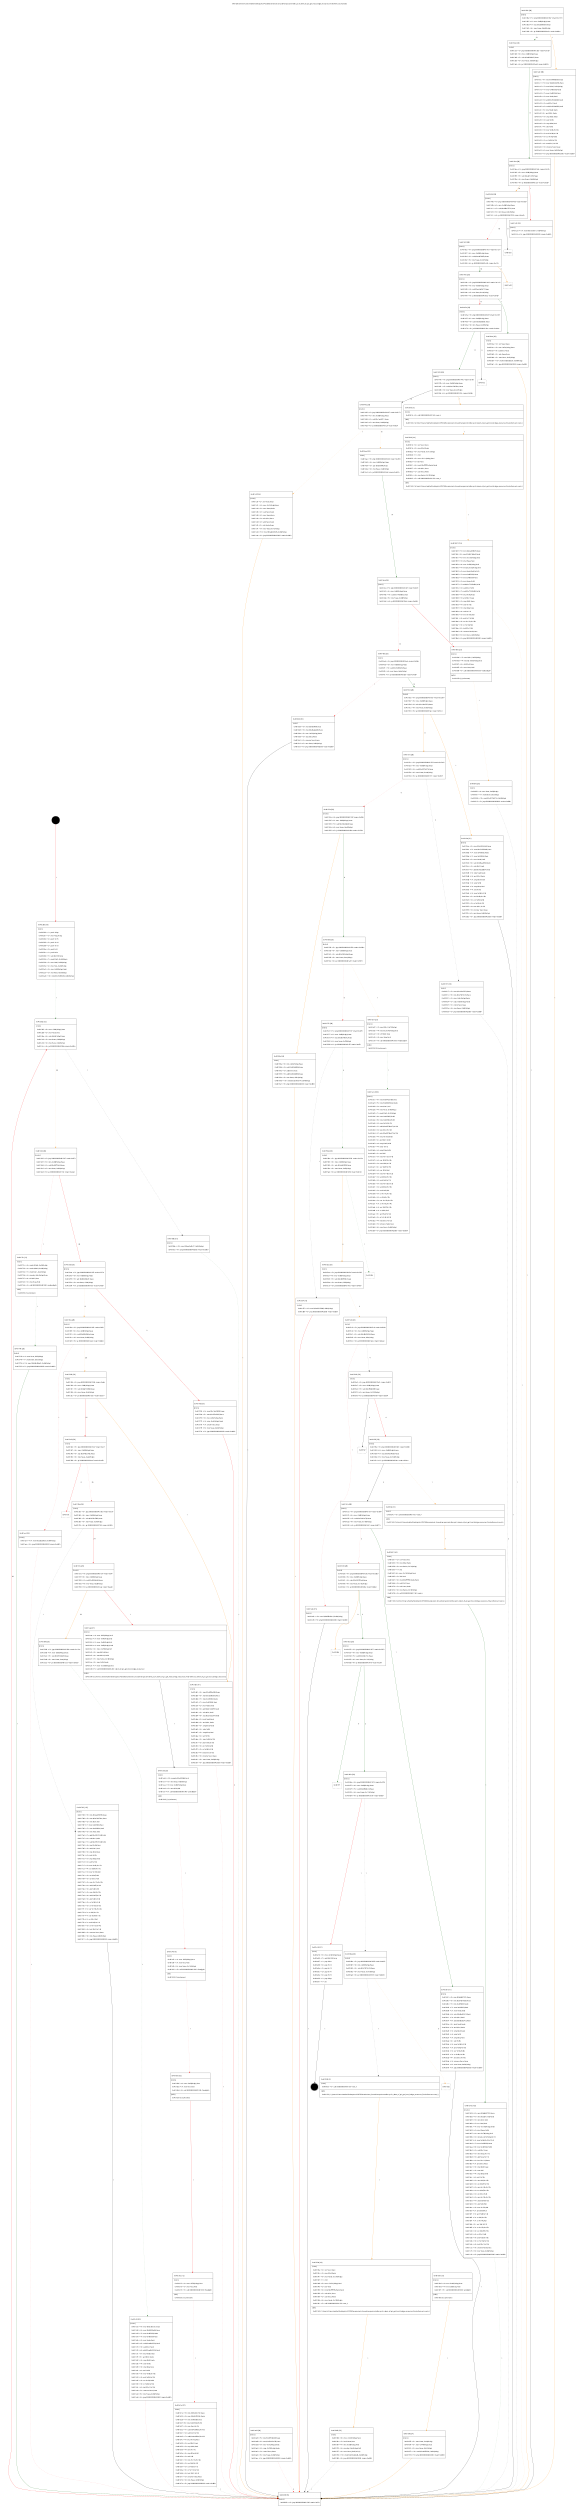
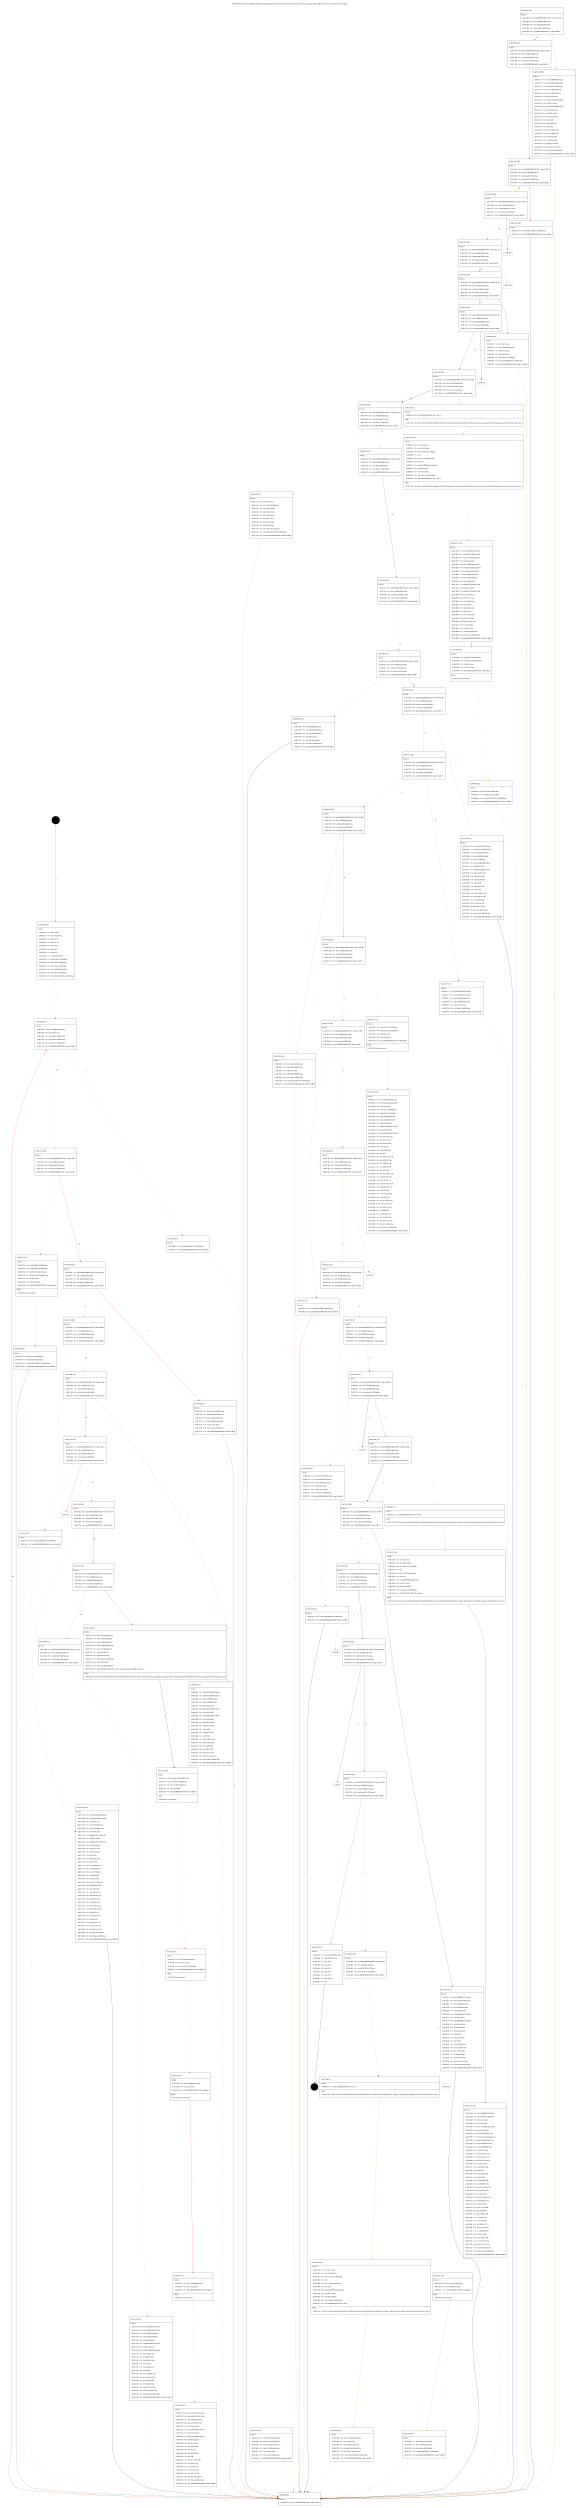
edge "0x4014ca [28]" -> "0x4018e6 [23]": now "0x401847 [116]" -> "0x4018e6 [23]"
node "0x40170e [30]": added
